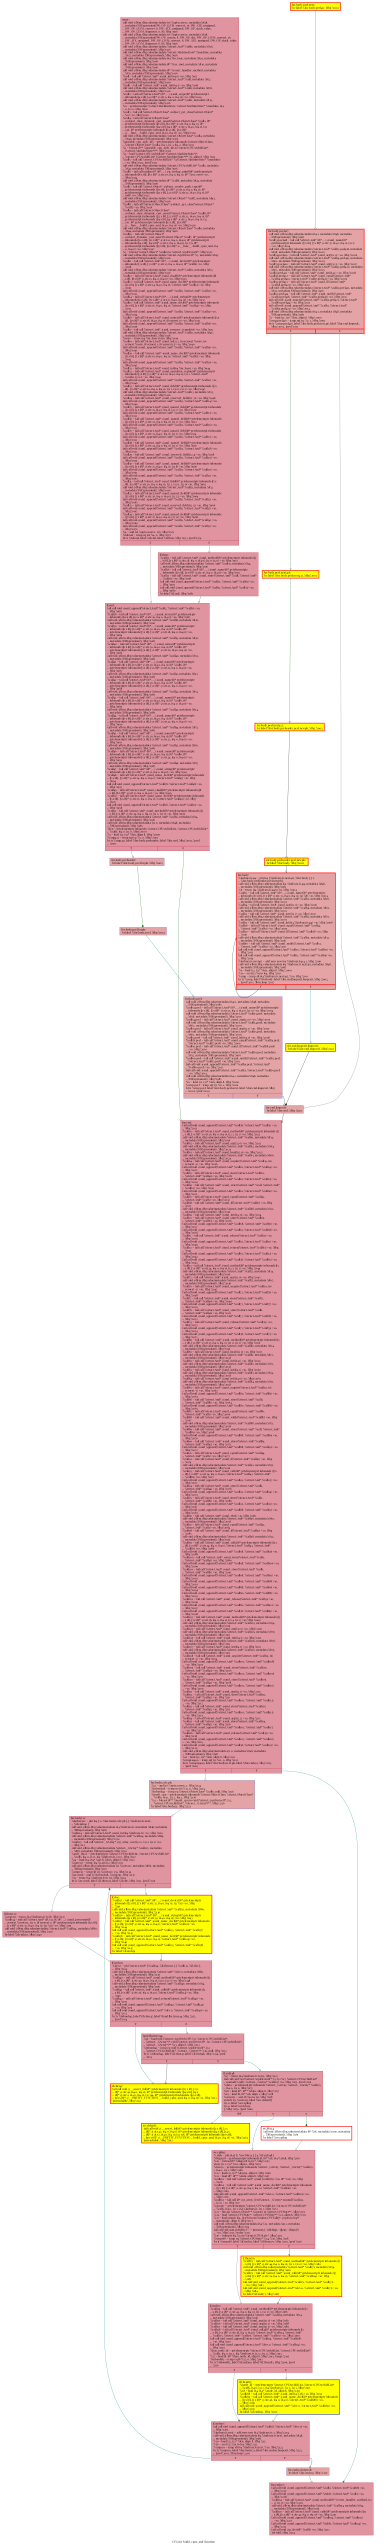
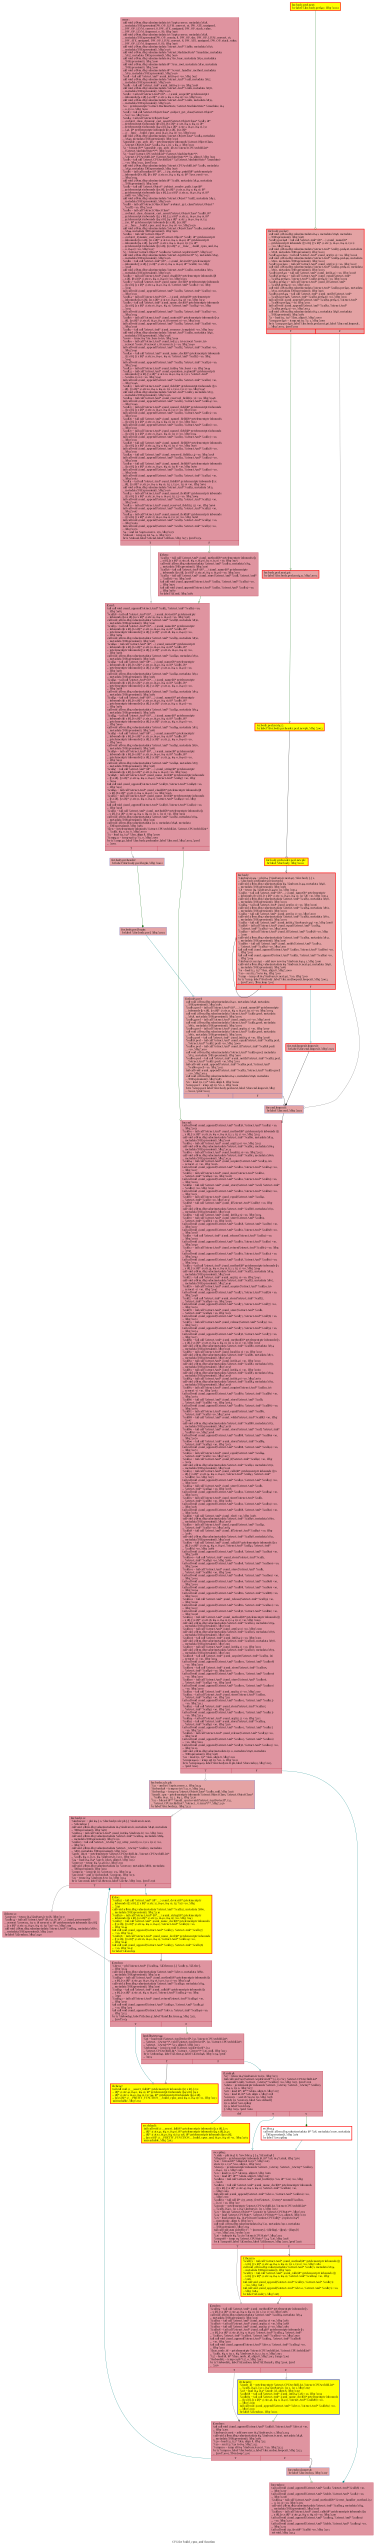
node "for.body.peel.next416:": fillcolor yellow -> #c32e3170
node "for.end.loopexit.loopexit:": fillcolor yellow -> #c32e3170
